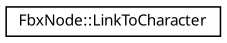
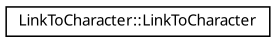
node "FbxNode::LinkToCharacter": label "FbxNode::LinkToCharacter" -> "LinkToCharacter::LinkToCharacter"
